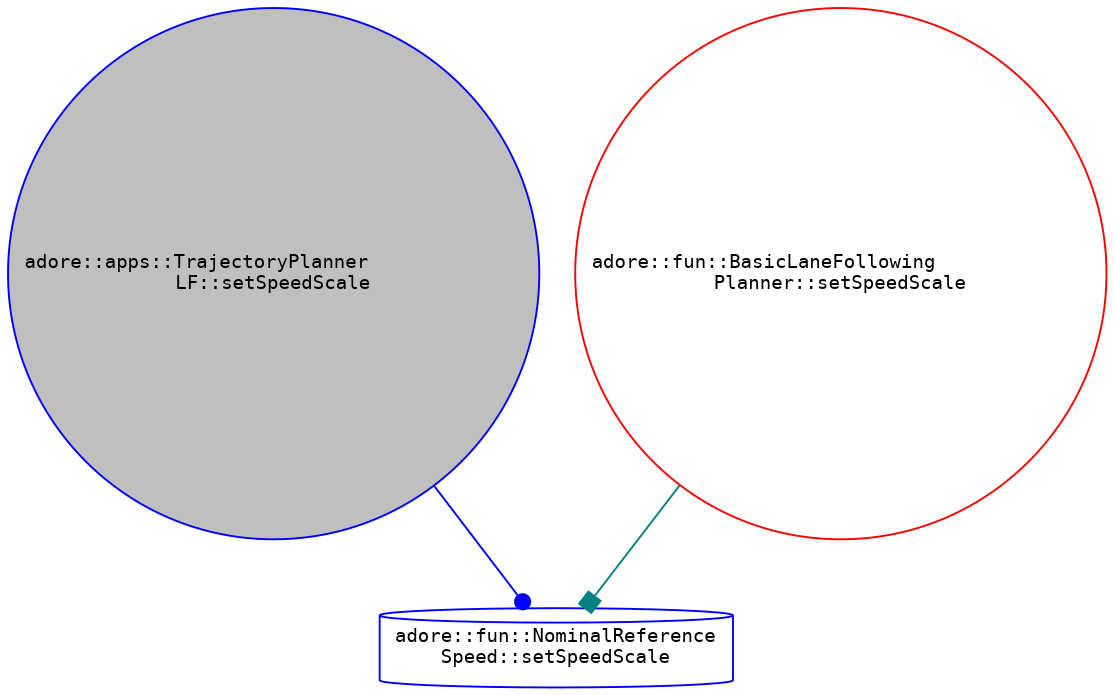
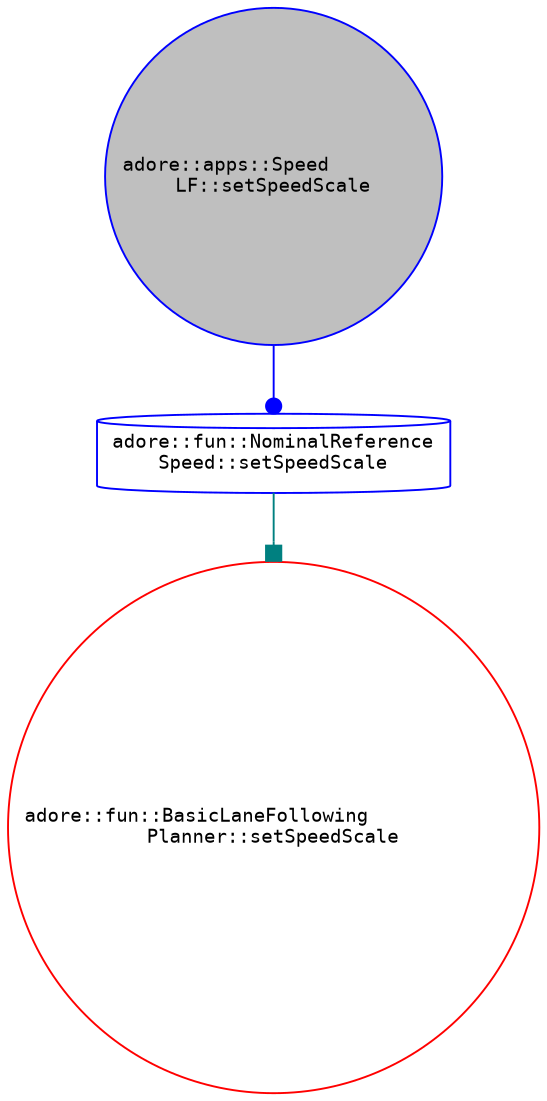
node "adore::apps::TrajectoryPlanner LF::setSpeedScale": label "adore::apps::TrajectoryPlanner LF::setSpeedScale" -> "adore::apps::Speed LF::setSpeedScale"
edge "adore::fun::BasicLaneFollowing Planner::setSpeedScale" -> "adore::fun::NominalReference Speed::setSpeedScale": reversed
